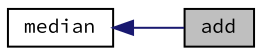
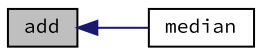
edge "add" -> "median": reversed
